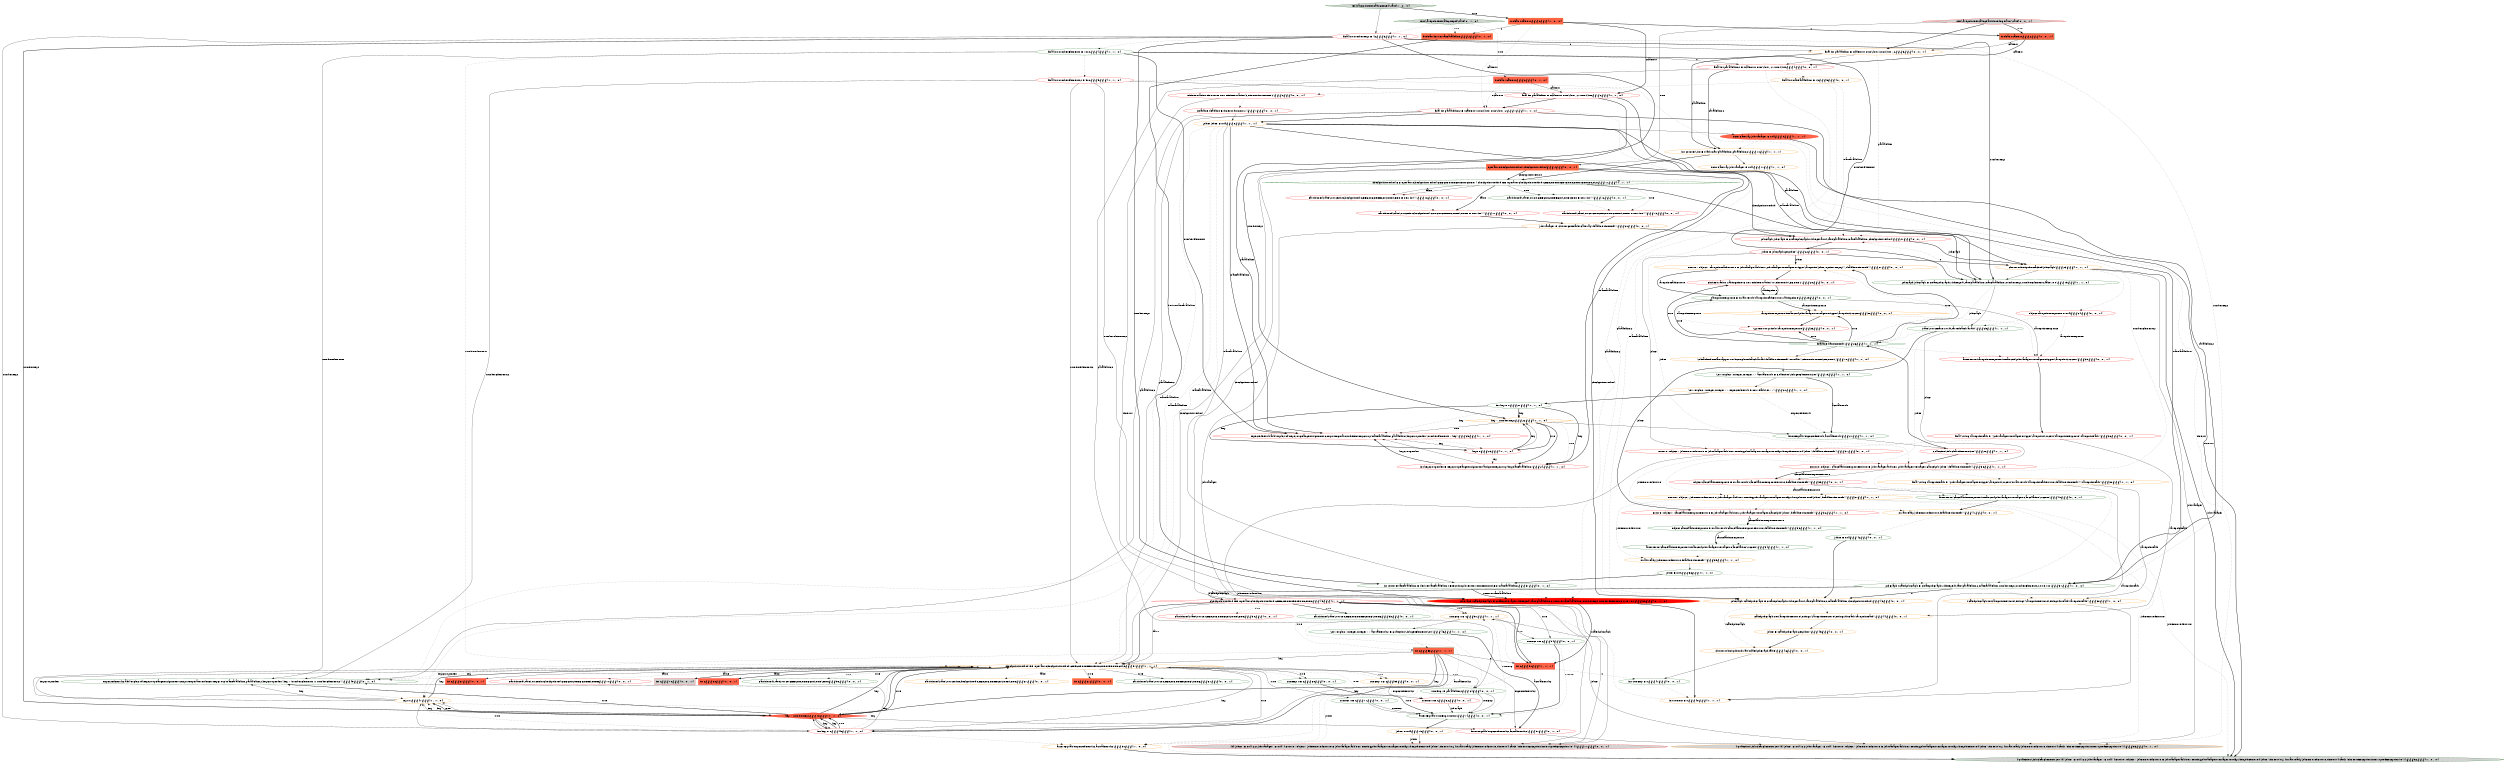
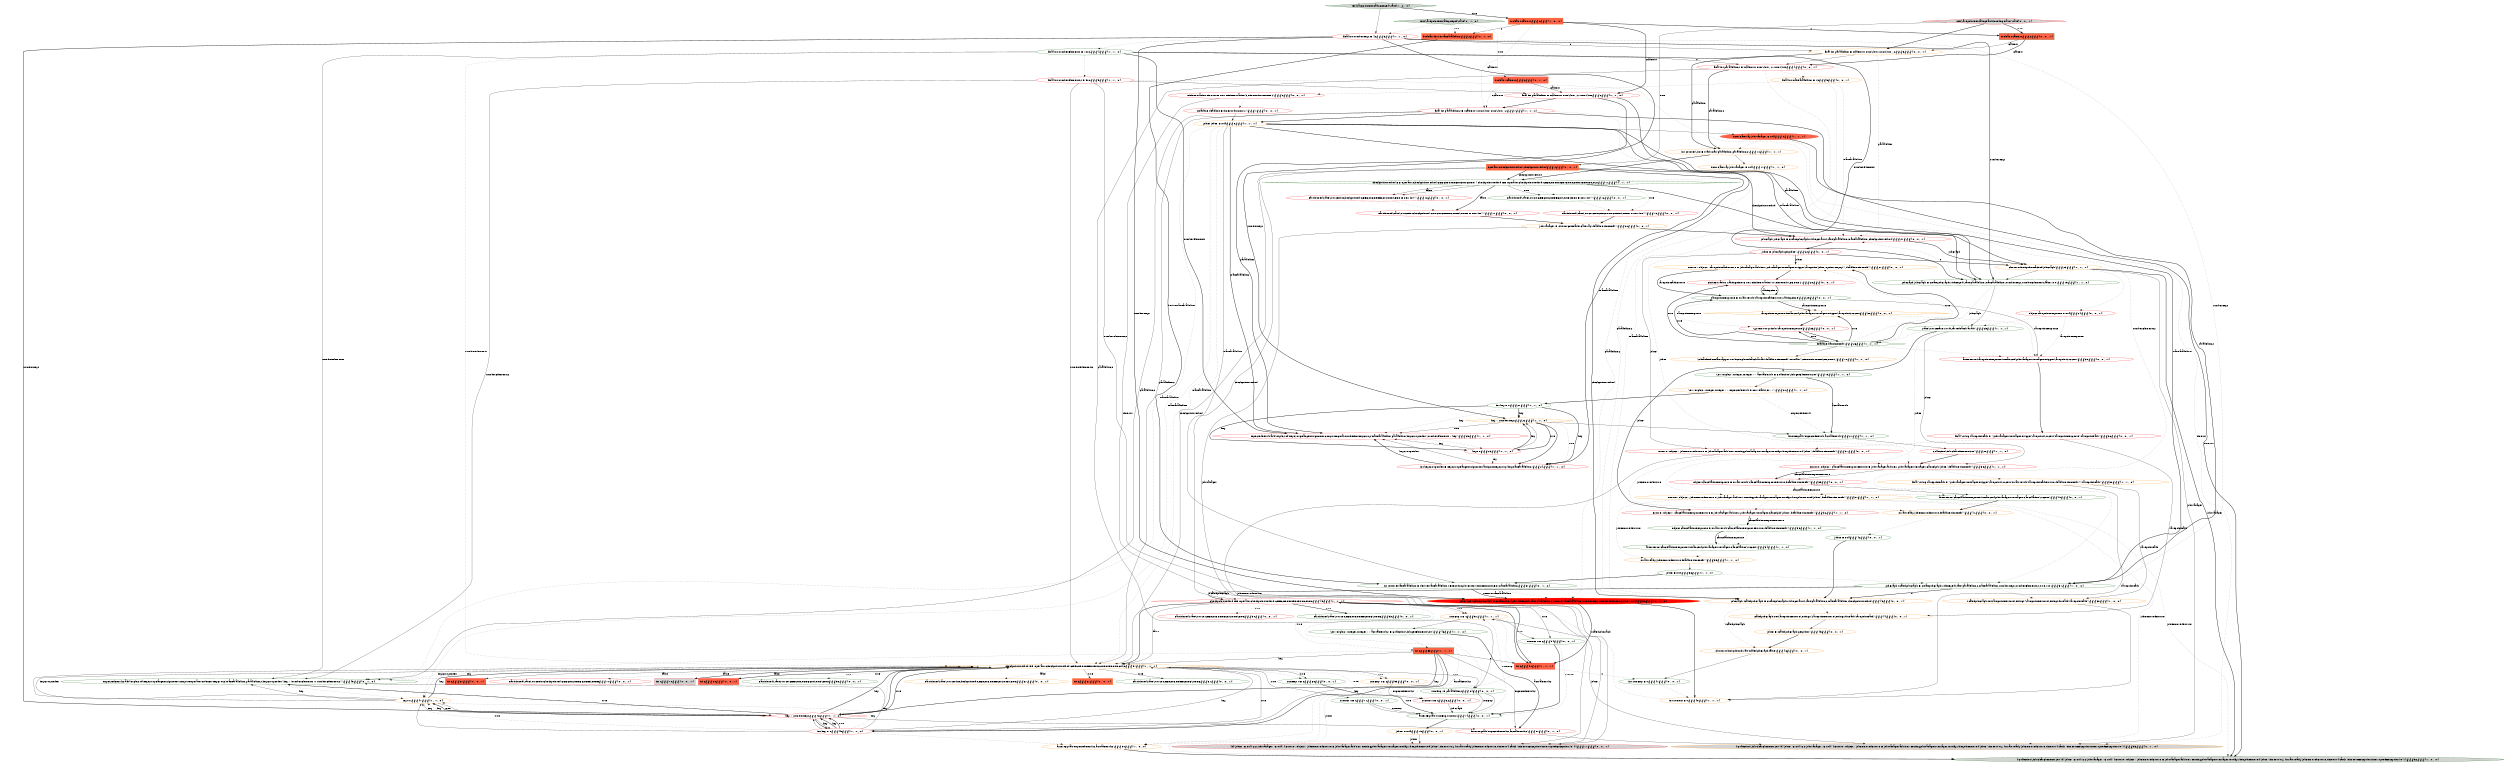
edge "final int numberKeys = 42@@@3@@@['1', '1', '0']" -> "int key = 0@@@45@@@['1', '1', '0']": removed, label "numberKeys"
edge "CollectionSink.clearElementsSet()@@@28@@@['1', '1', '0']" -> "deadline.hasTimeLeft()@@@26@@@['1', '1', '1']": now "System.out.println(savepointResponse)@@@33@@@['0', '0', '1']" -> "deadline.hasTimeLeft()@@@26@@@['1', '1', '1']"
node "key < numberKeys@@@46@@@['1', '1', '0']": fillcolor tomato -> white
